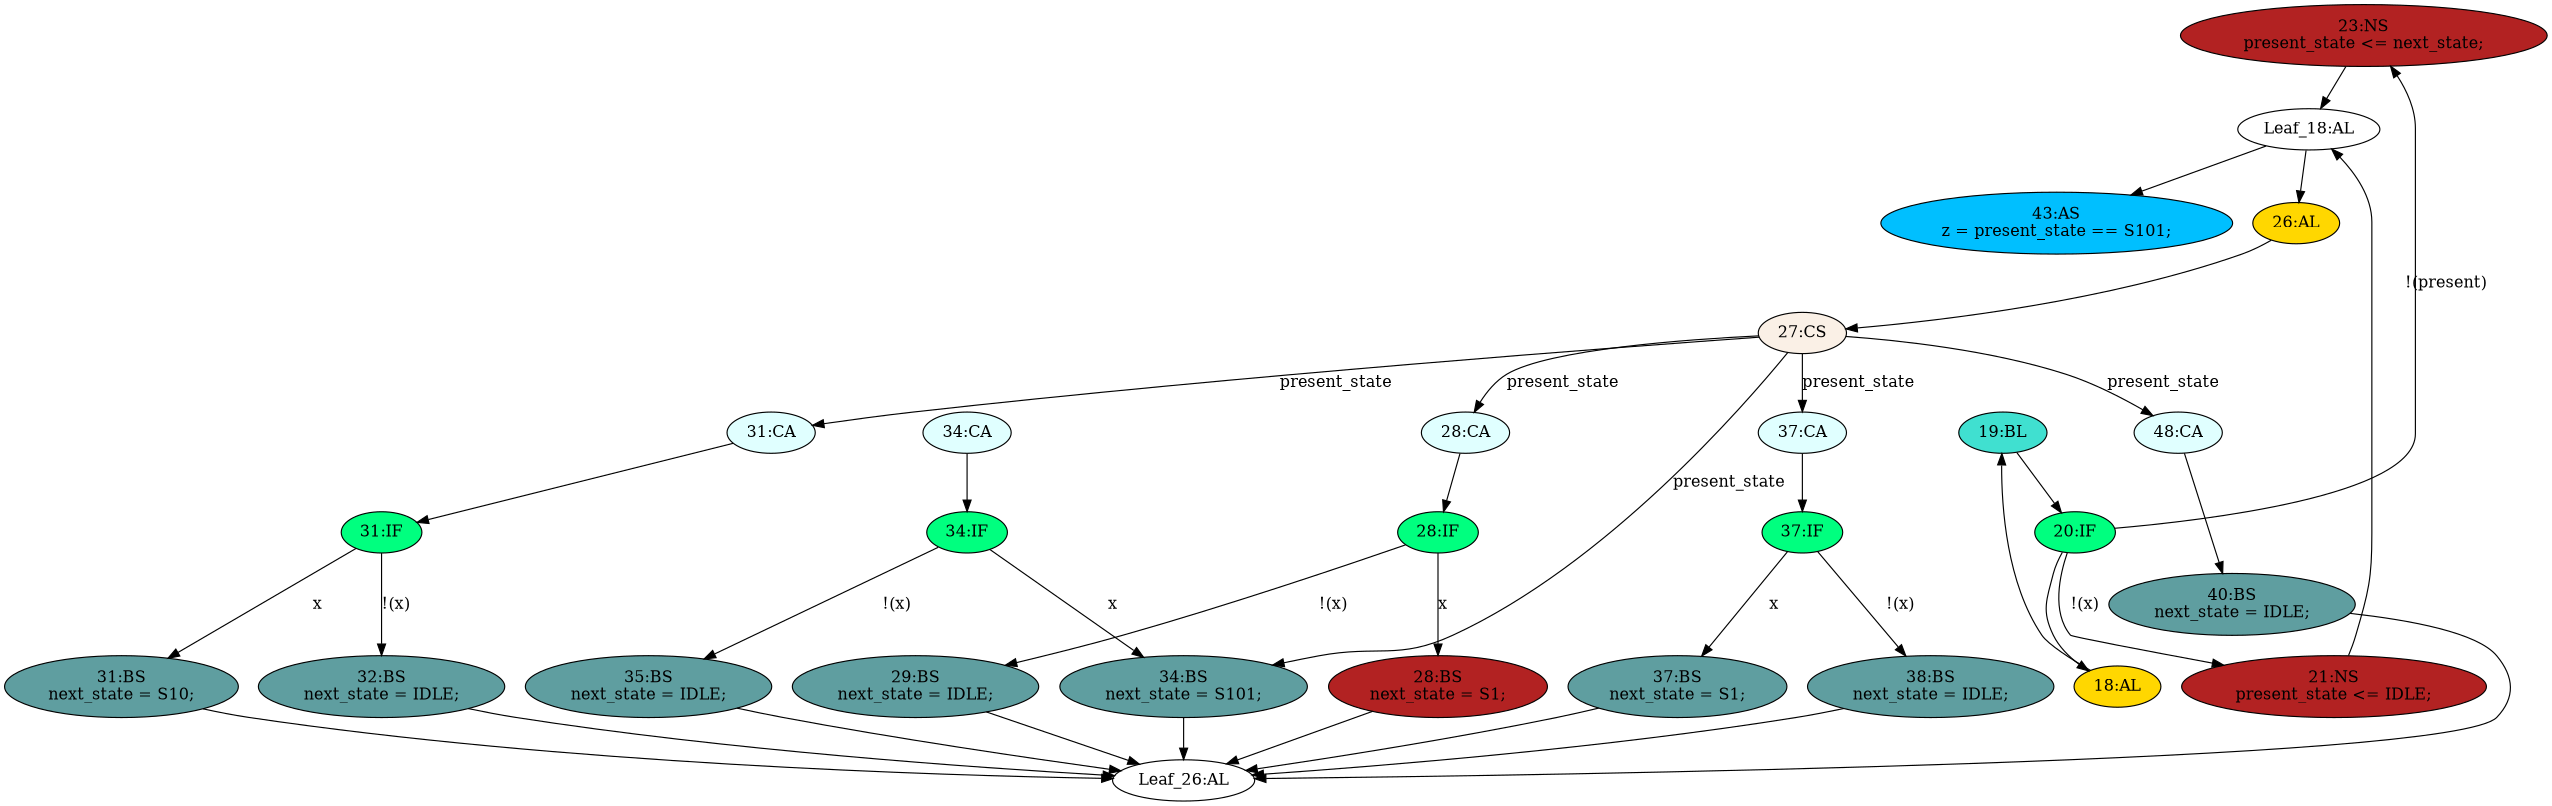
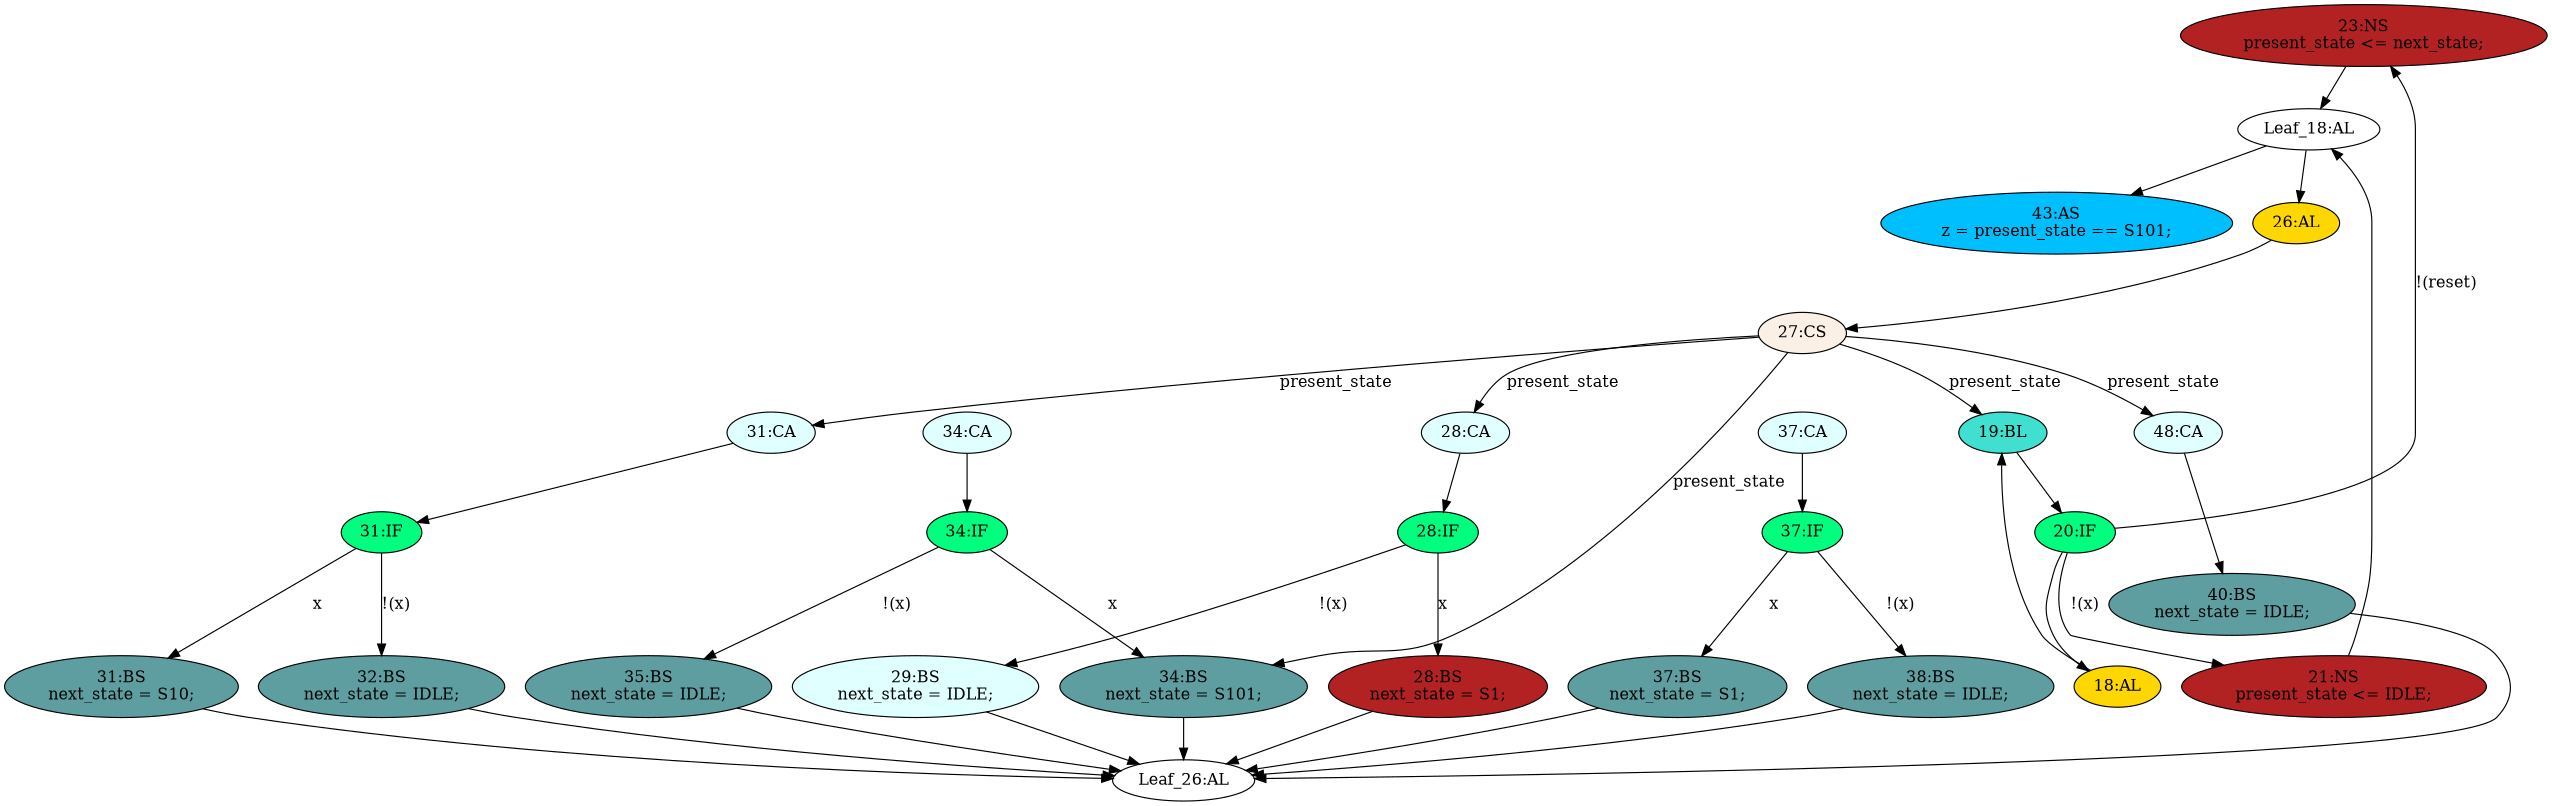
edge "20:IF" -> "23:NS present_state <= next_state;": label "!(present)" -> "!(reset)"
edge "27:CS" -> "37:CA": now "27:CS" -> "19:BL"
node "29:BS next_state = IDLE;": fillcolor cadetblue -> lightcyan
